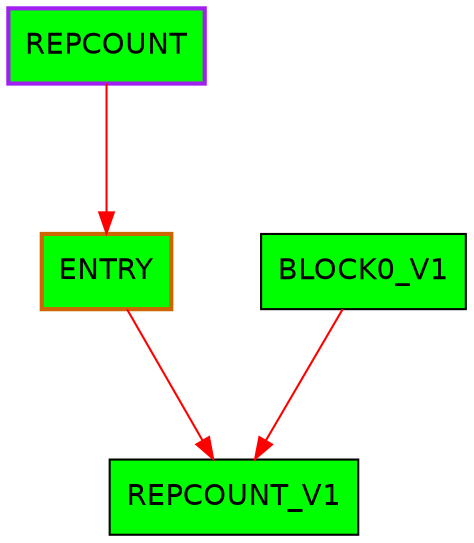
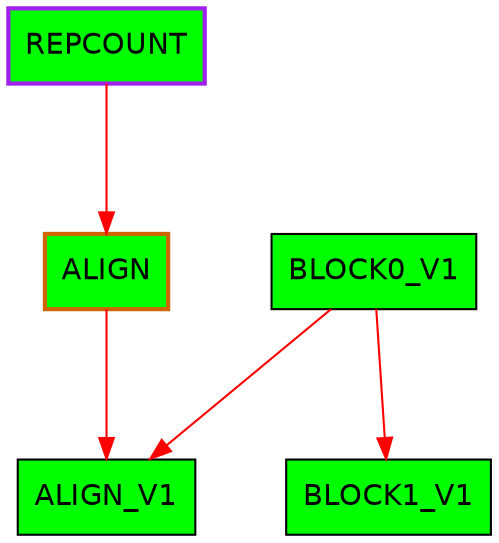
node "ENTRY": label "ENTRY" -> "ALIGN"
node "REPCOUNT_V1": label "REPCOUNT_V1" -> "ALIGN_V1"
node "BLOCK1_V1": added
